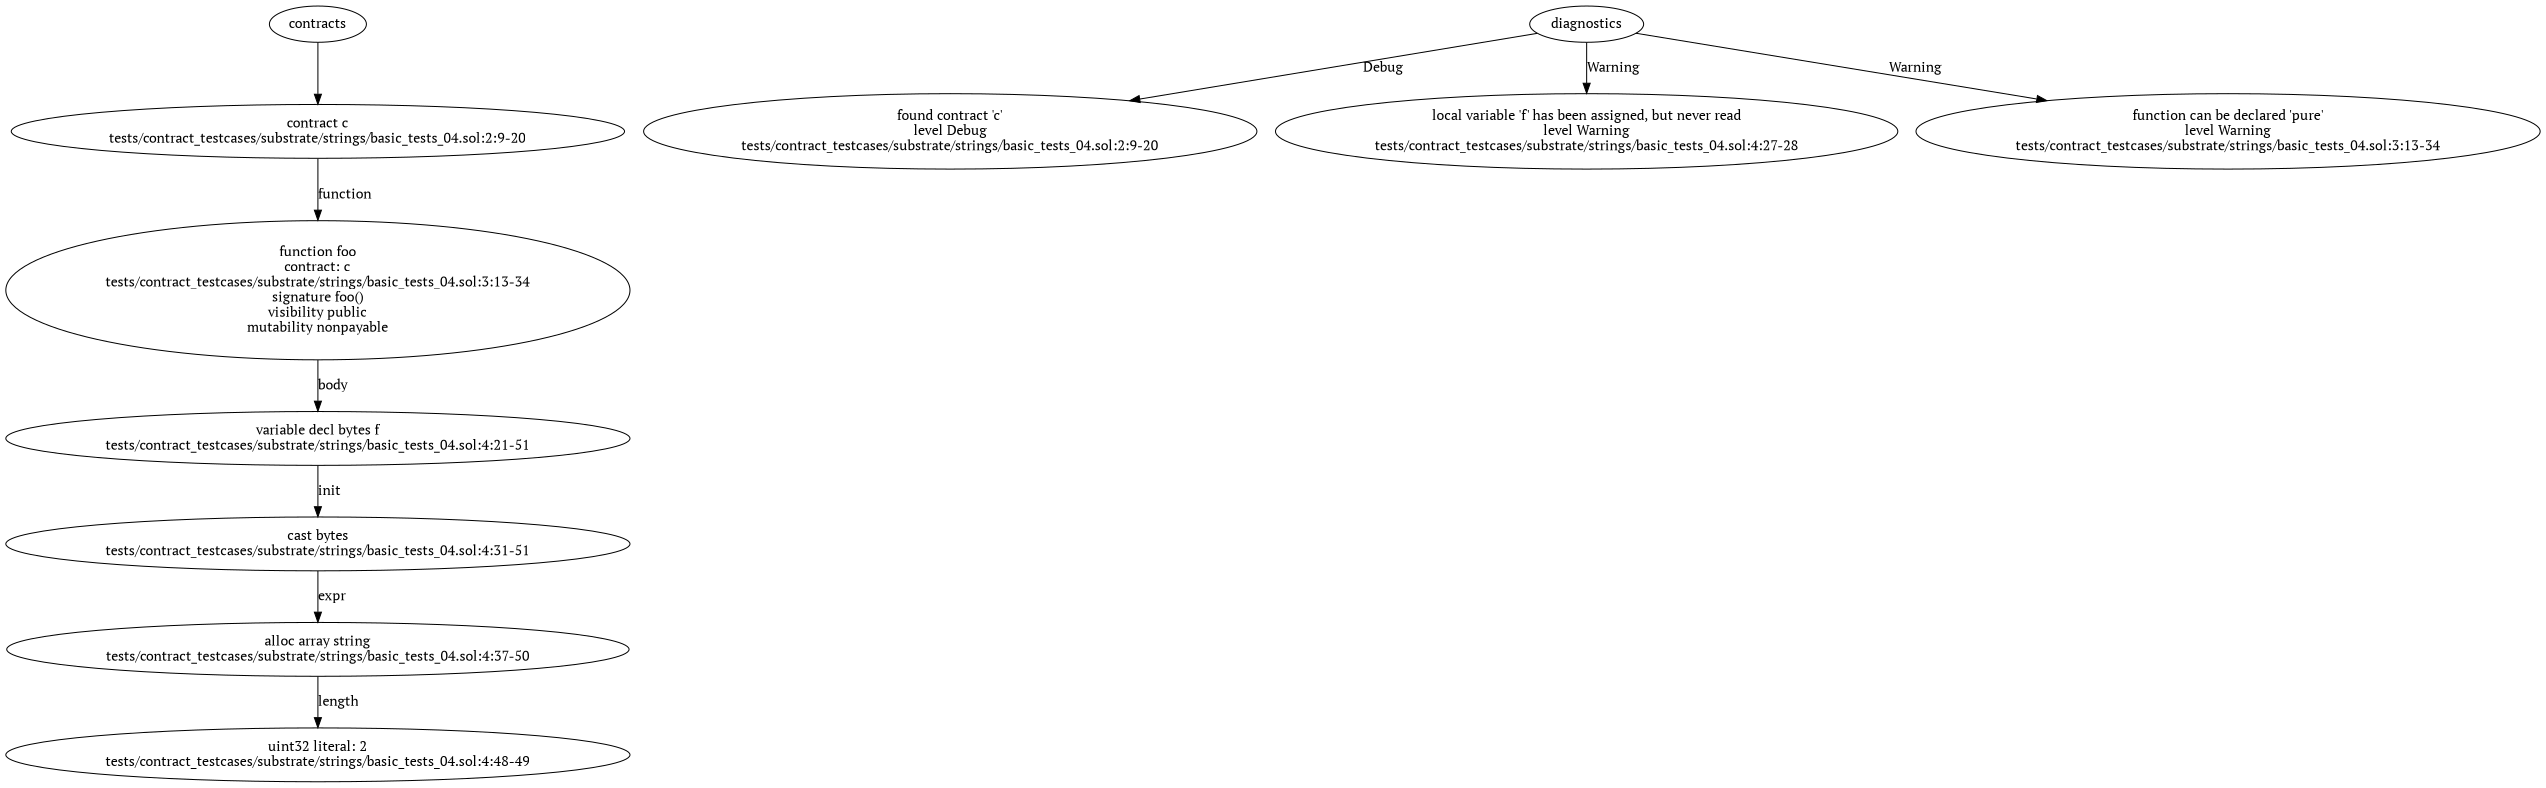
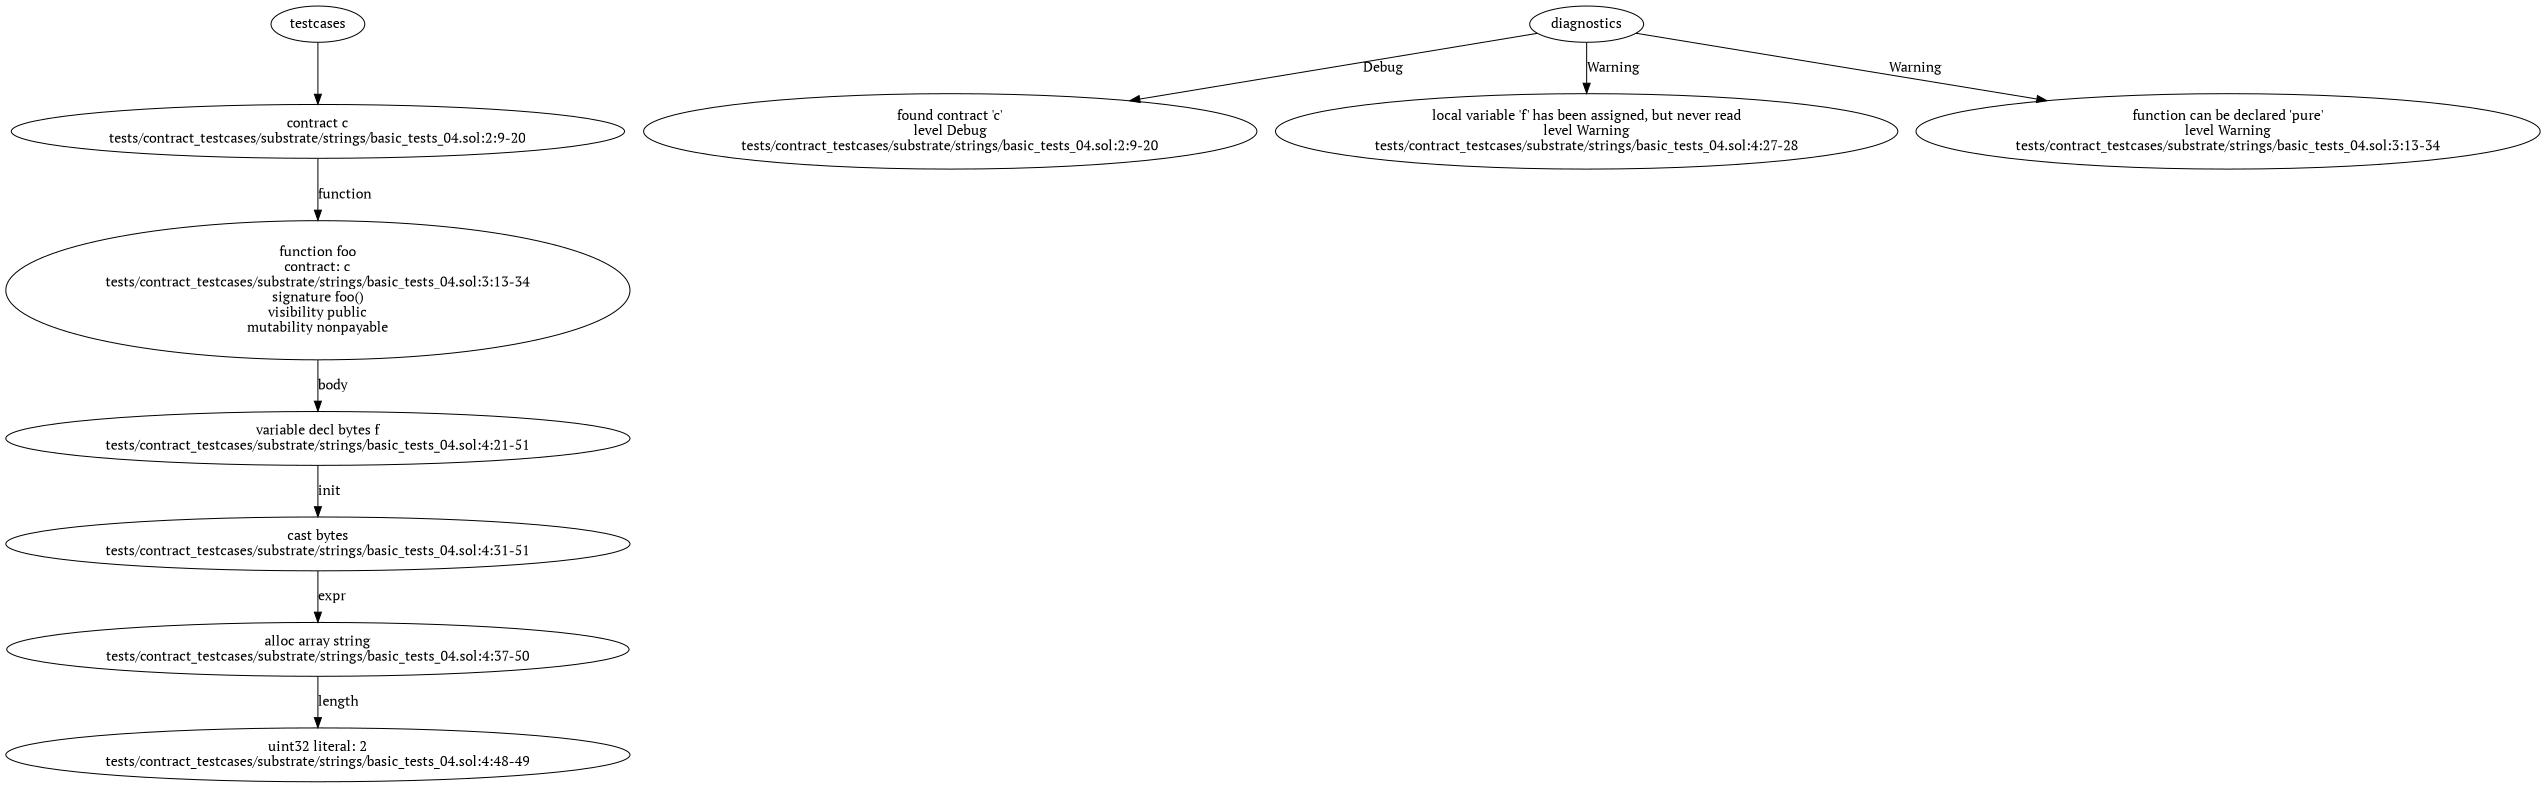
node "contracts": label "contracts" -> "testcases"
